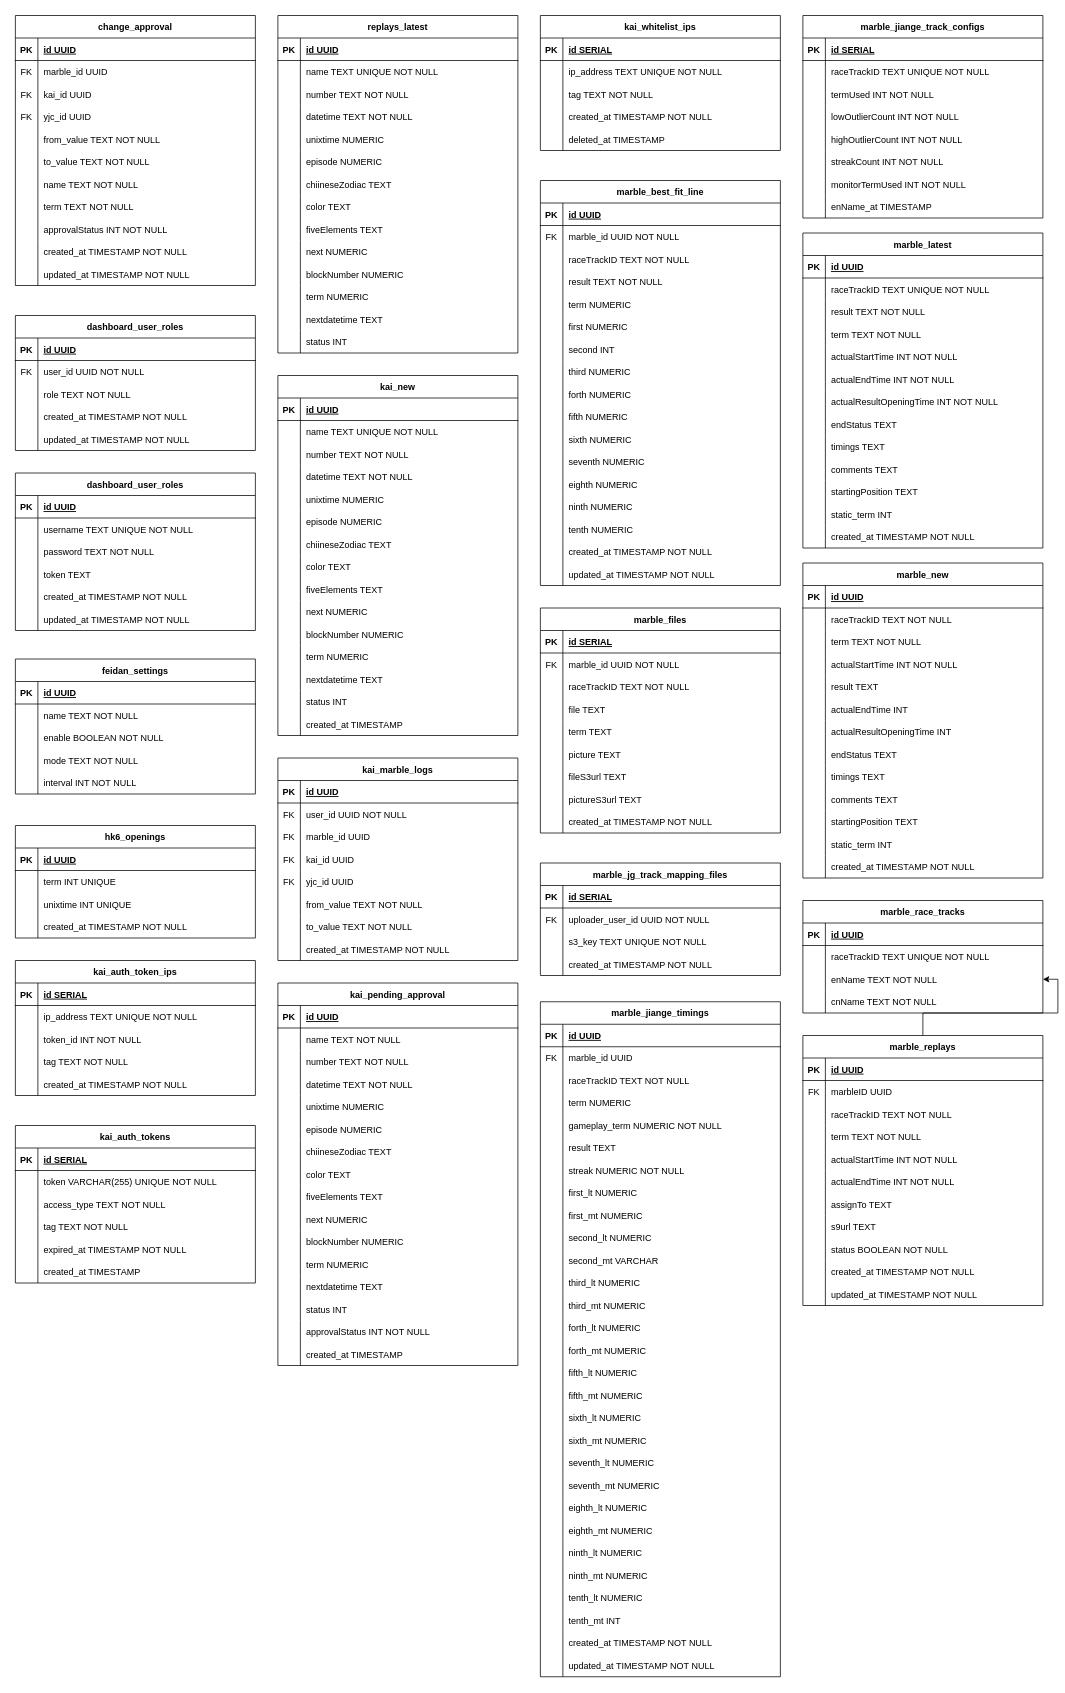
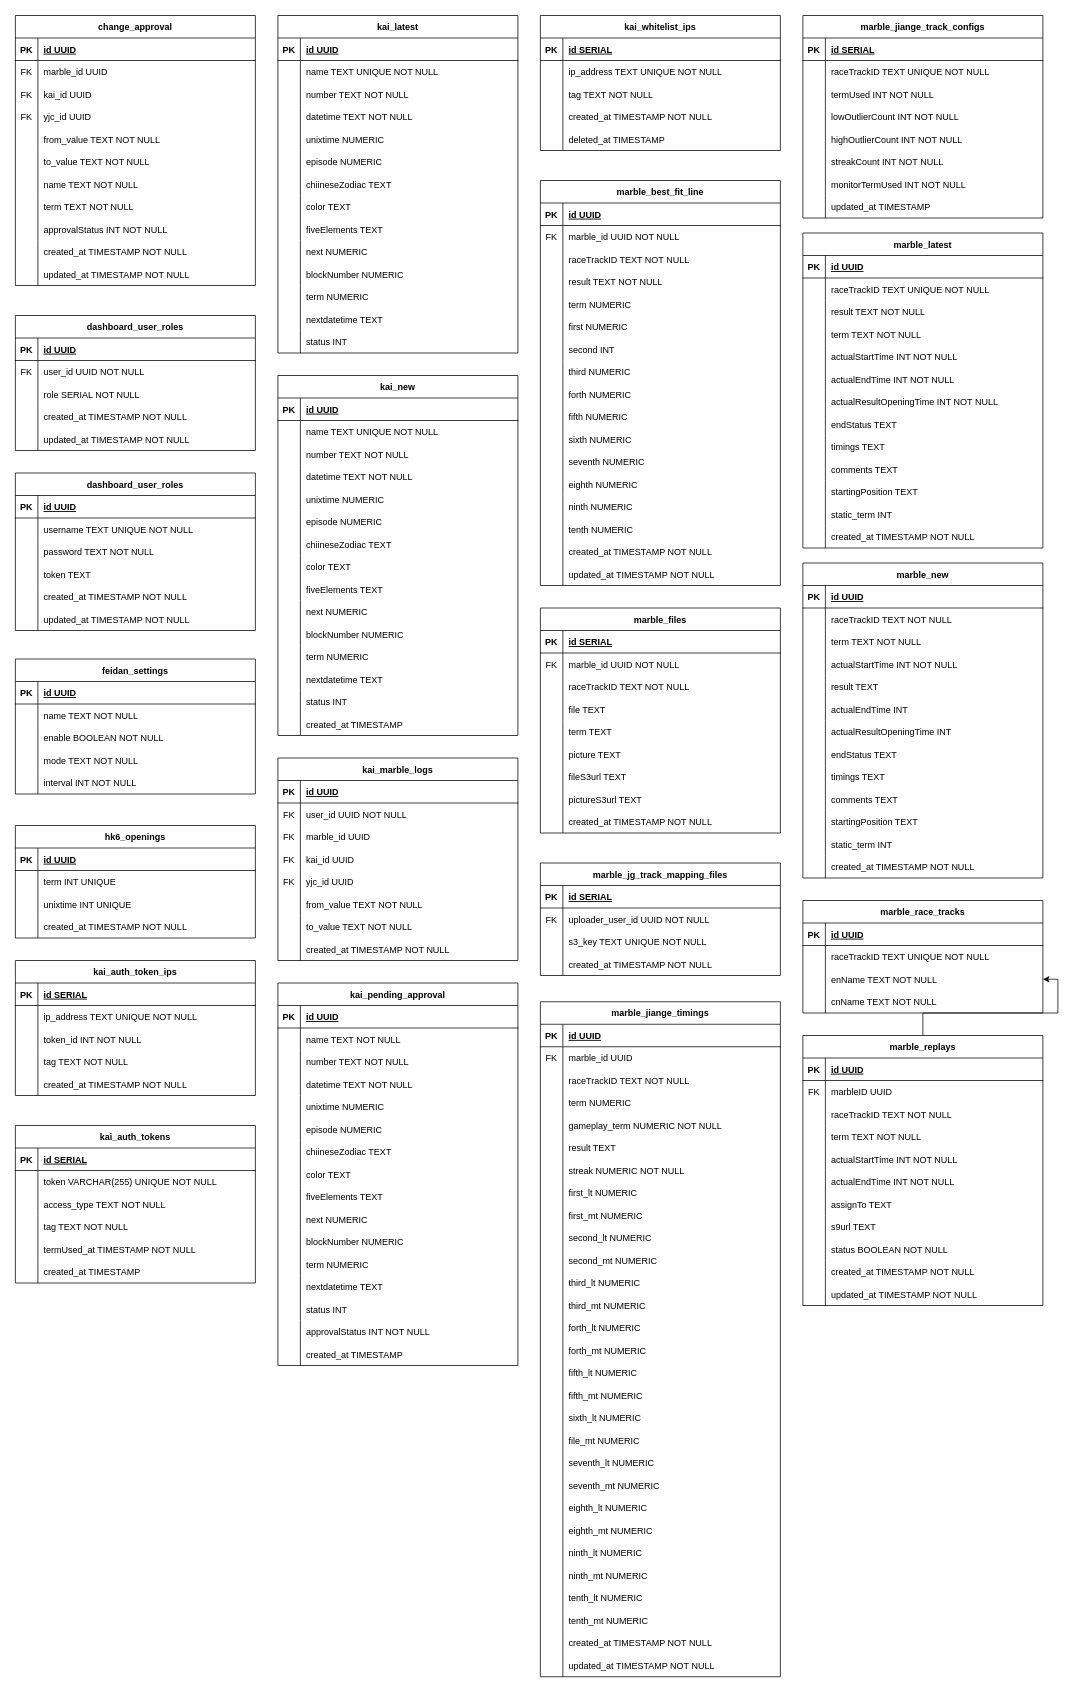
node "replays_latest": label "replays_latest" -> "kai_latest"
node "enName_at TIMESTAMP": label "enName_at TIMESTAMP" -> "updated_at TIMESTAMP"
node "role TEXT NOT NULL": label "role TEXT NOT NULL" -> "role SERIAL NOT NULL"
node "expired_at TIMESTAMP NOT NULL": label "expired_at TIMESTAMP NOT NULL" -> "termUsed_at TIMESTAMP NOT NULL"
node "second_mt VARCHAR": label "second_mt VARCHAR" -> "second_mt NUMERIC"
node "sixth_mt NUMERIC": label "sixth_mt NUMERIC" -> "file_mt NUMERIC"
node "tenth_mt INT": label "tenth_mt INT" -> "tenth_mt NUMERIC"
